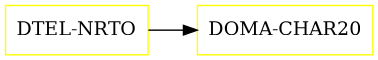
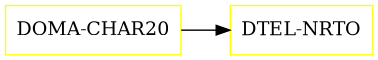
edge "DTEL-NRTO" -> "DOMA-CHAR20": reversed
